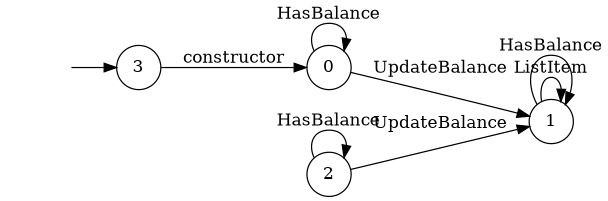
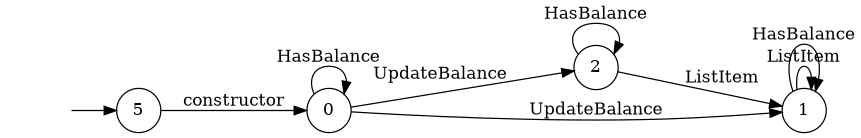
node "3": label "3" -> "5"
edge "0" -> "2": added, label "UpdateBalance"
edge "2" -> "1": label "UpdateBalance" -> "ListItem"
